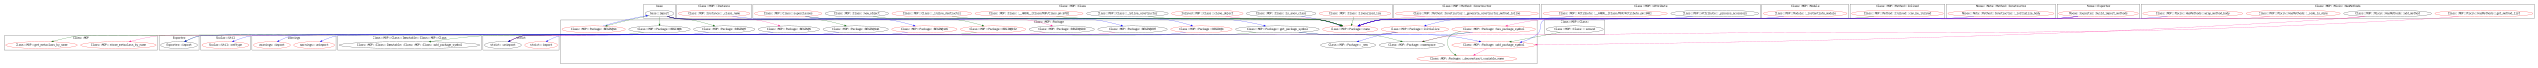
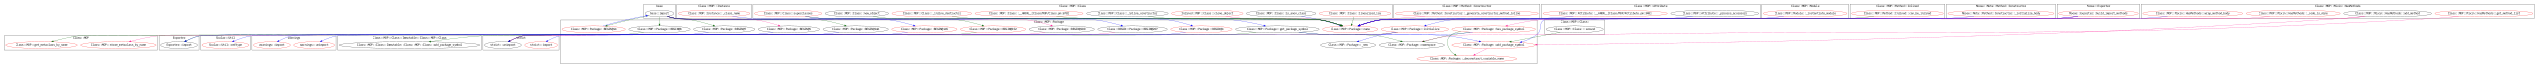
node "Class::MOP::Package::BEGIN@207": label "Class::MOP::Package::BEGIN@207" -> "Class::BEGIN::Package::BEGIN@207"
